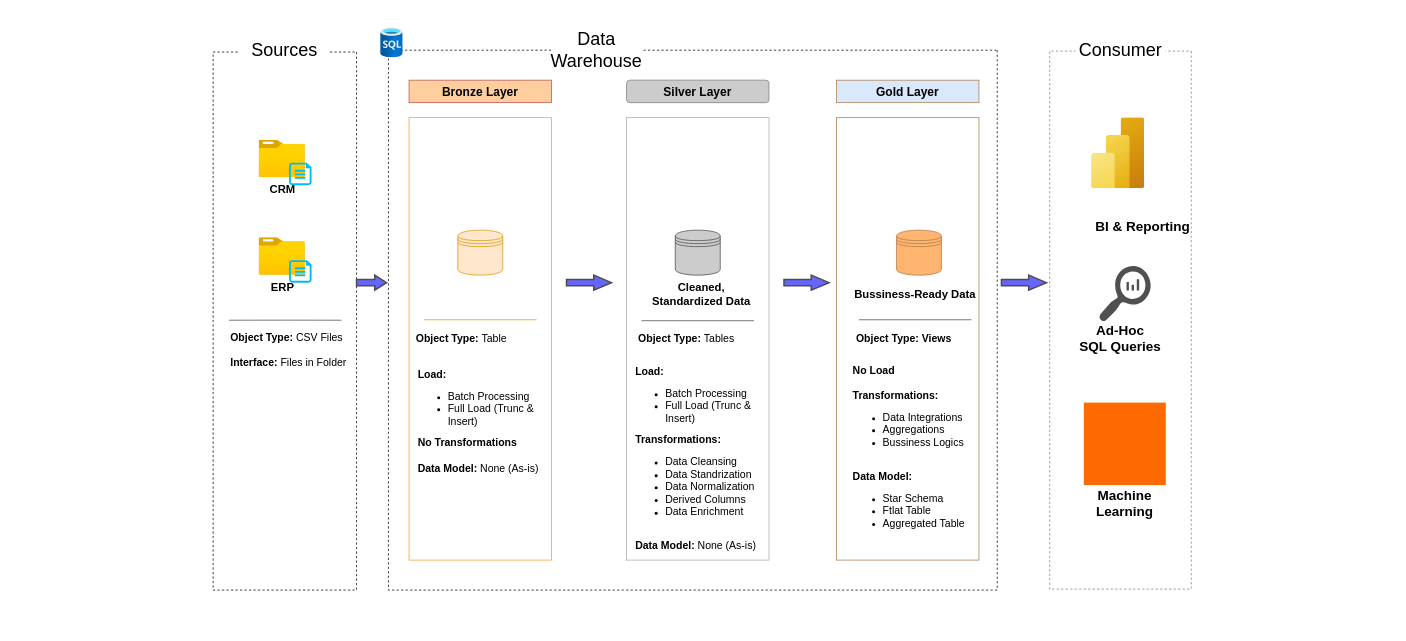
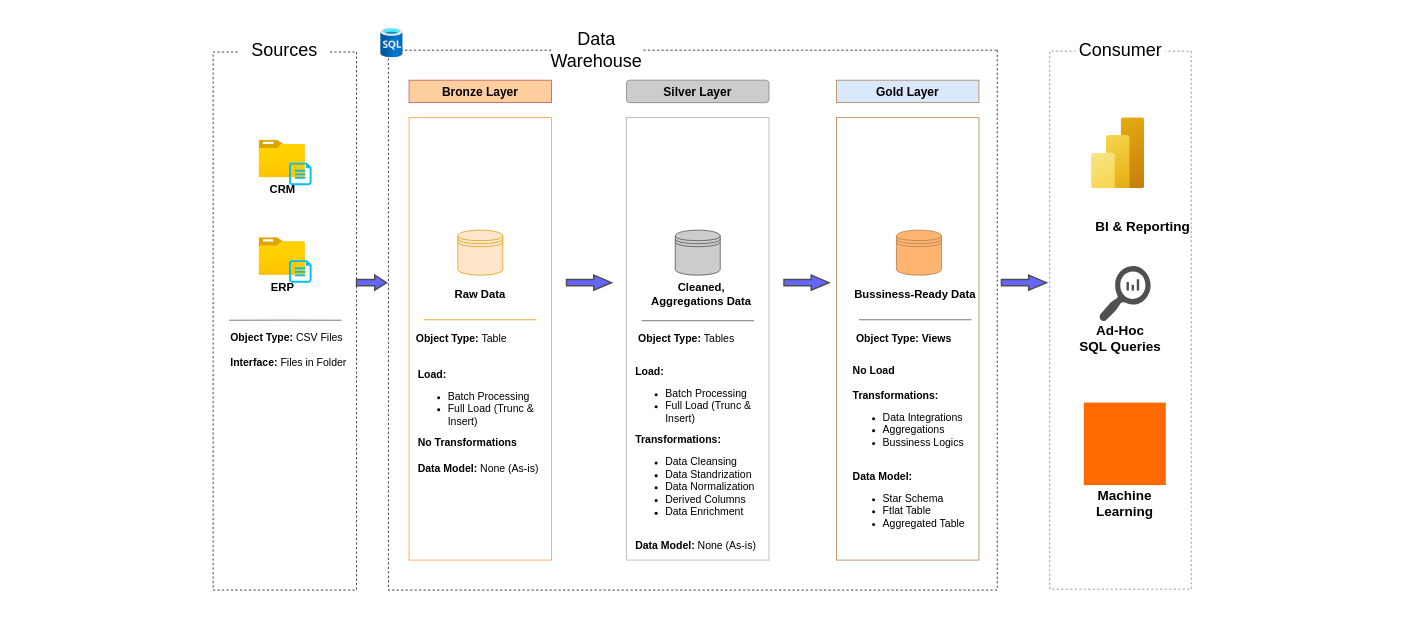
node "Raw Data": added
node "Cleaned, Standardized Data": label "Cleaned, Standardized Data" -> "Cleaned, Aggregations Data"
